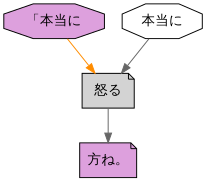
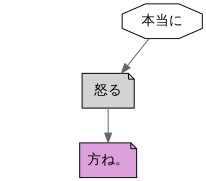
node "「本当に": removed
